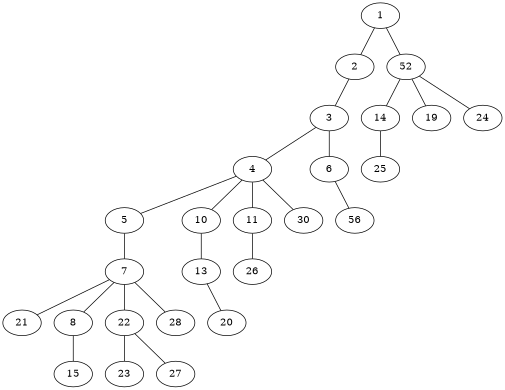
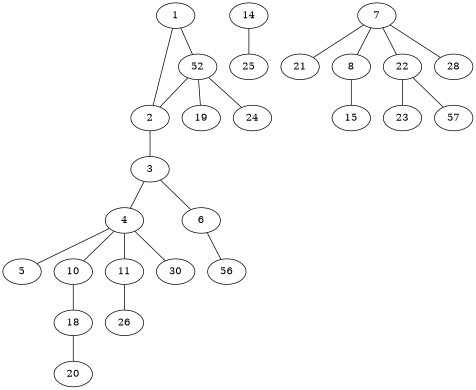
edge "52" -- "14": now "52" -- "2"
edge "5" -- "7": removed
node "13": label "13" -> "18"
node "27": label "27" -> "57"
